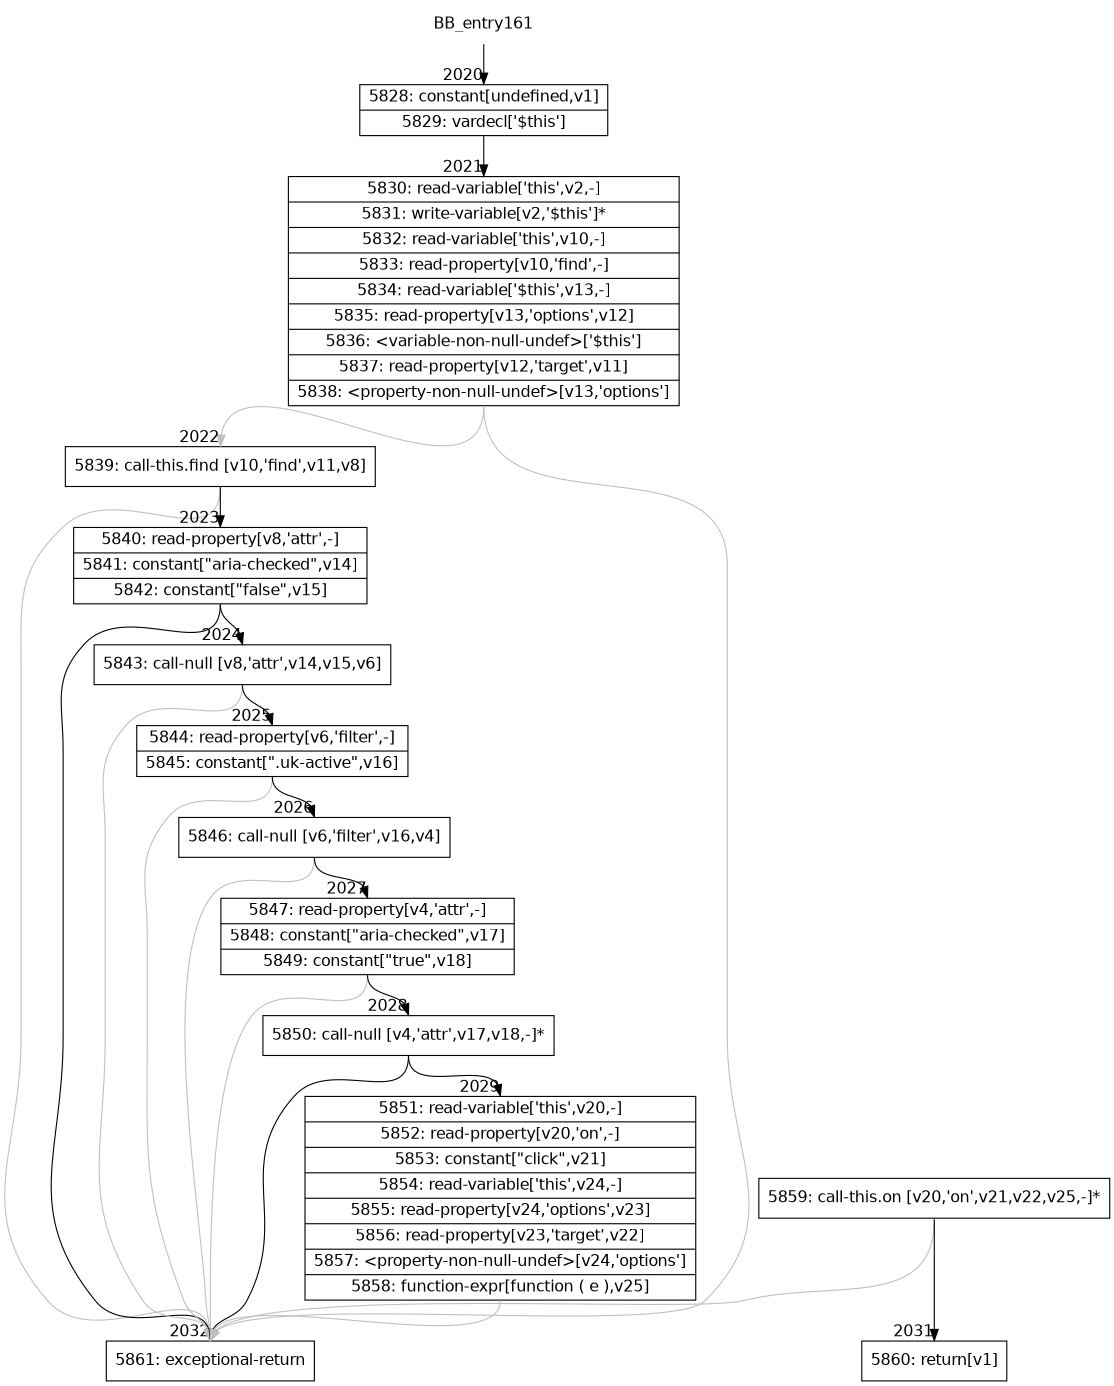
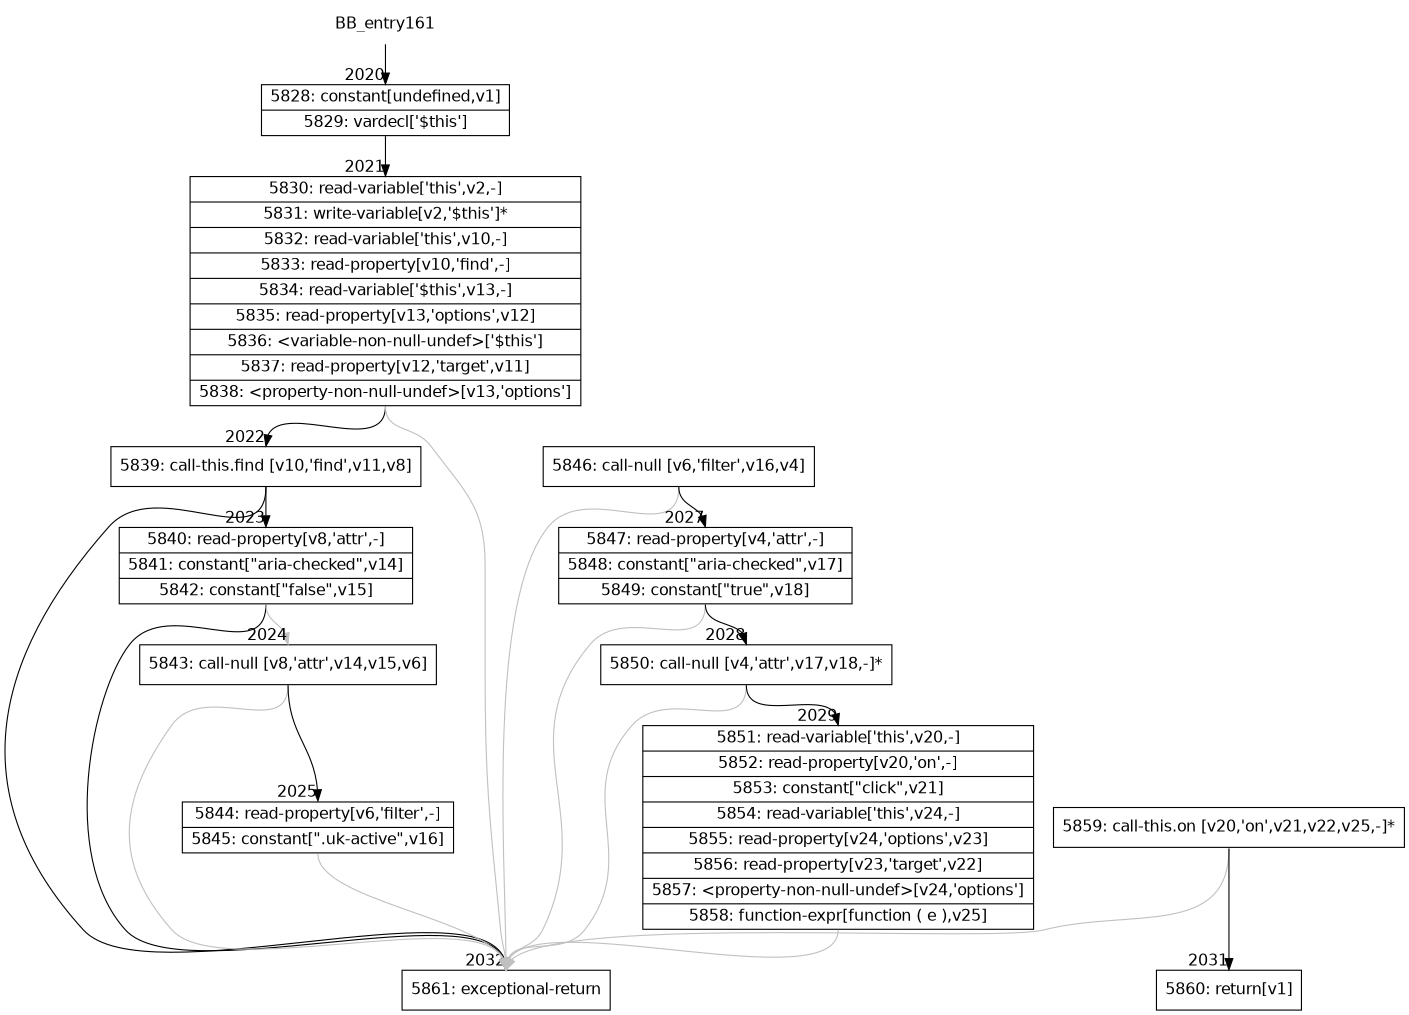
edge "5830: read-variable['this',v2,-]" -> "5839: call-this.find [v10,'find',v11,v8]": color gray -> black
edge "5840: read-property[v8,'attr',-]" -> "5843: call-null [v8,'attr',v14,v15,v6]": color black -> gray
edge "5844: read-property[v6,'filter',-]" -> "5846: call-null [v6,'filter',v16,v4]": removed
edge "5839: call-this.find [v10,'find',v11,v8]" -> "5861: exceptional-return": color gray -> black
edge "5850: call-null [v4,'attr',v17,v18,-]*" -> "5861: exceptional-return": color black -> gray
